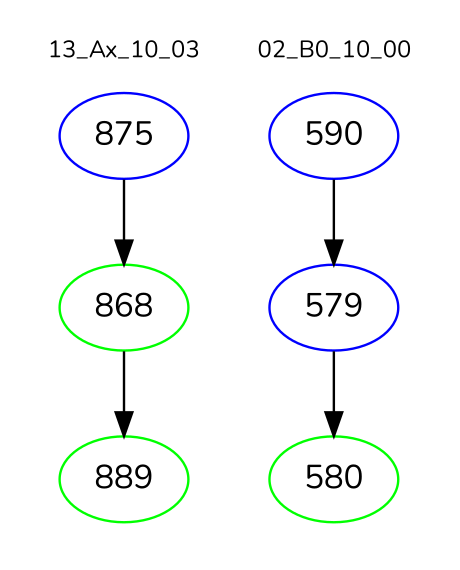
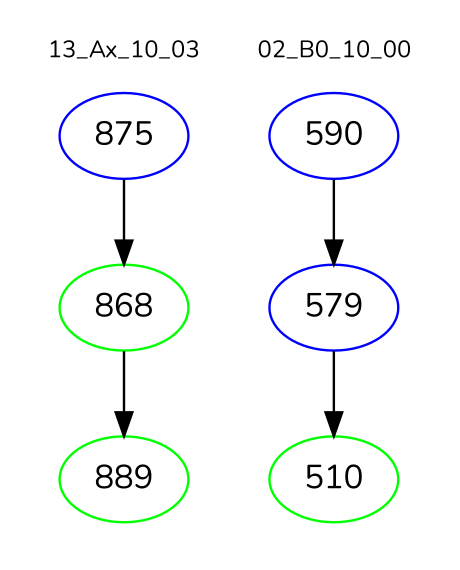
node "580": label "580" -> "510"
